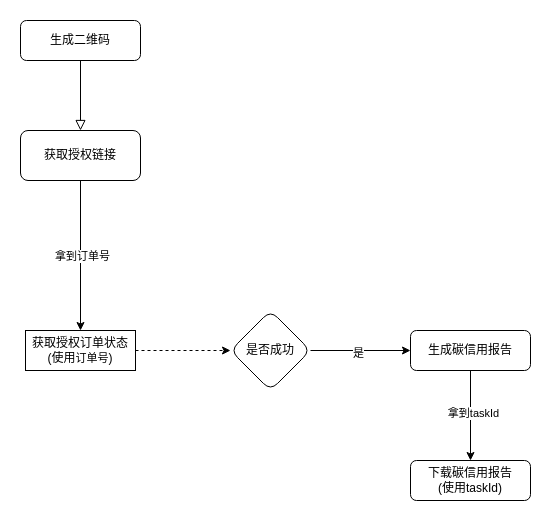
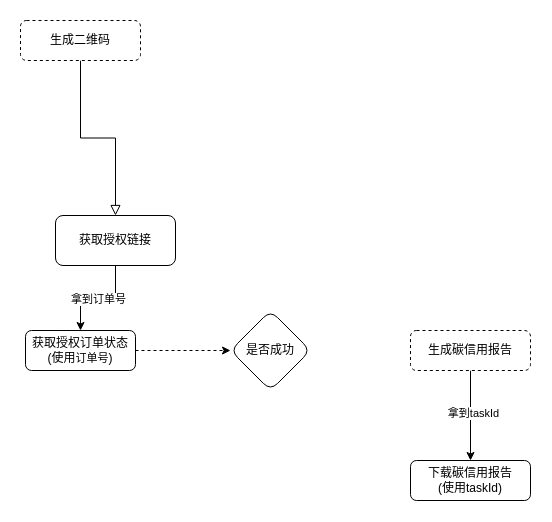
node "生成二维码": style solid -> dashed
node "获取授权链接": moved (81, 156) -> (116, 241)
node "获取授权订单状态 (使用订单号)": shape rectangle -> rounded rectangle
edge "是否成功" -> "生成碳信用报告": removed, label "是"
node "生成碳信用报告": style solid -> dashed
